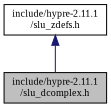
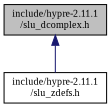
edge "include/hypre-2.11.1 /slu_dcomplex.h" -> "include/hypre-2.11.1 /slu_zdefs.h": reversed
